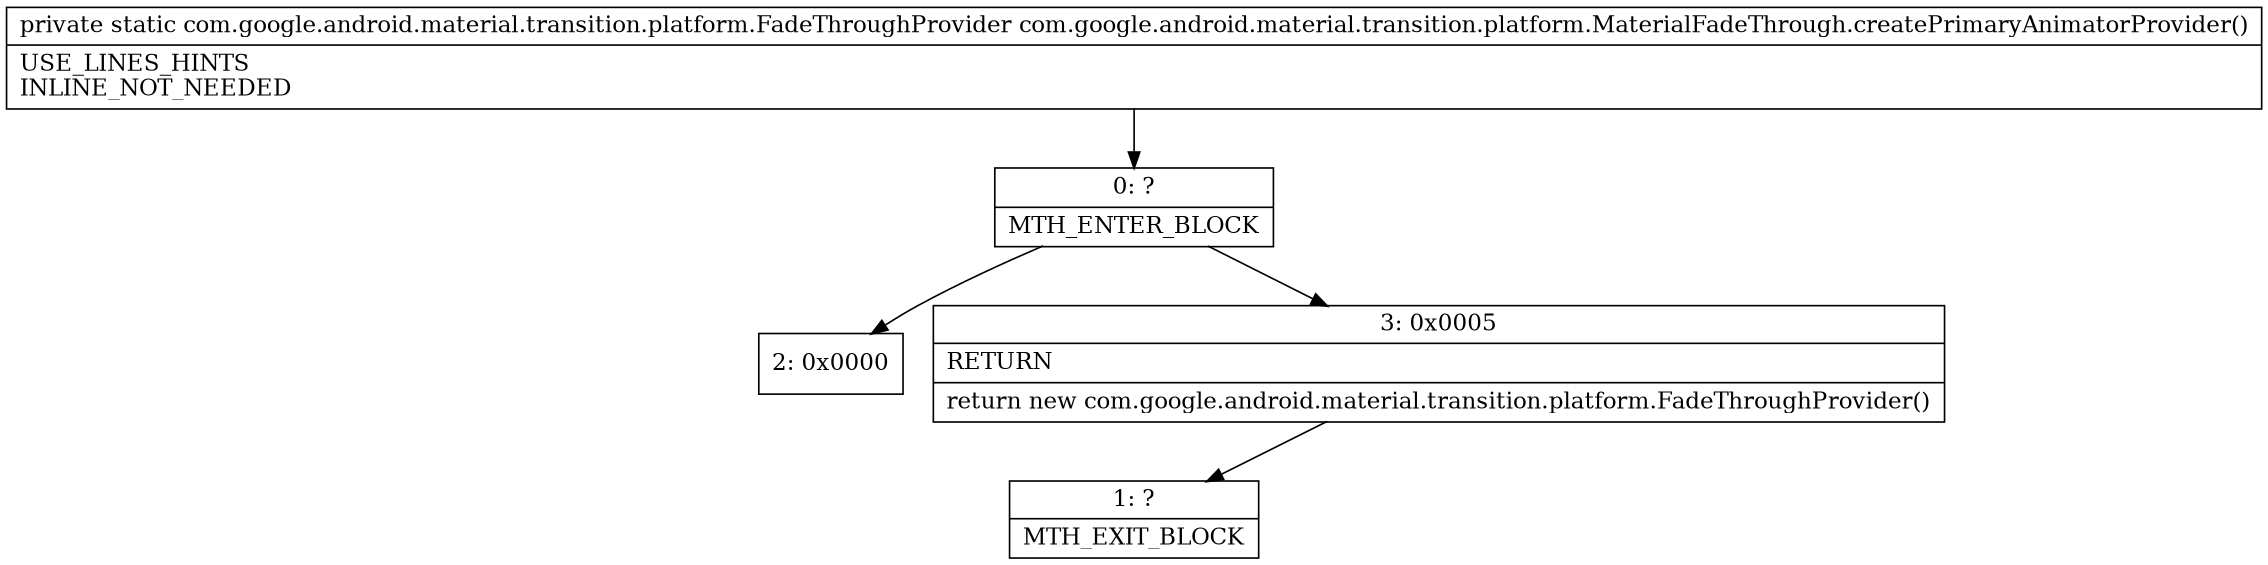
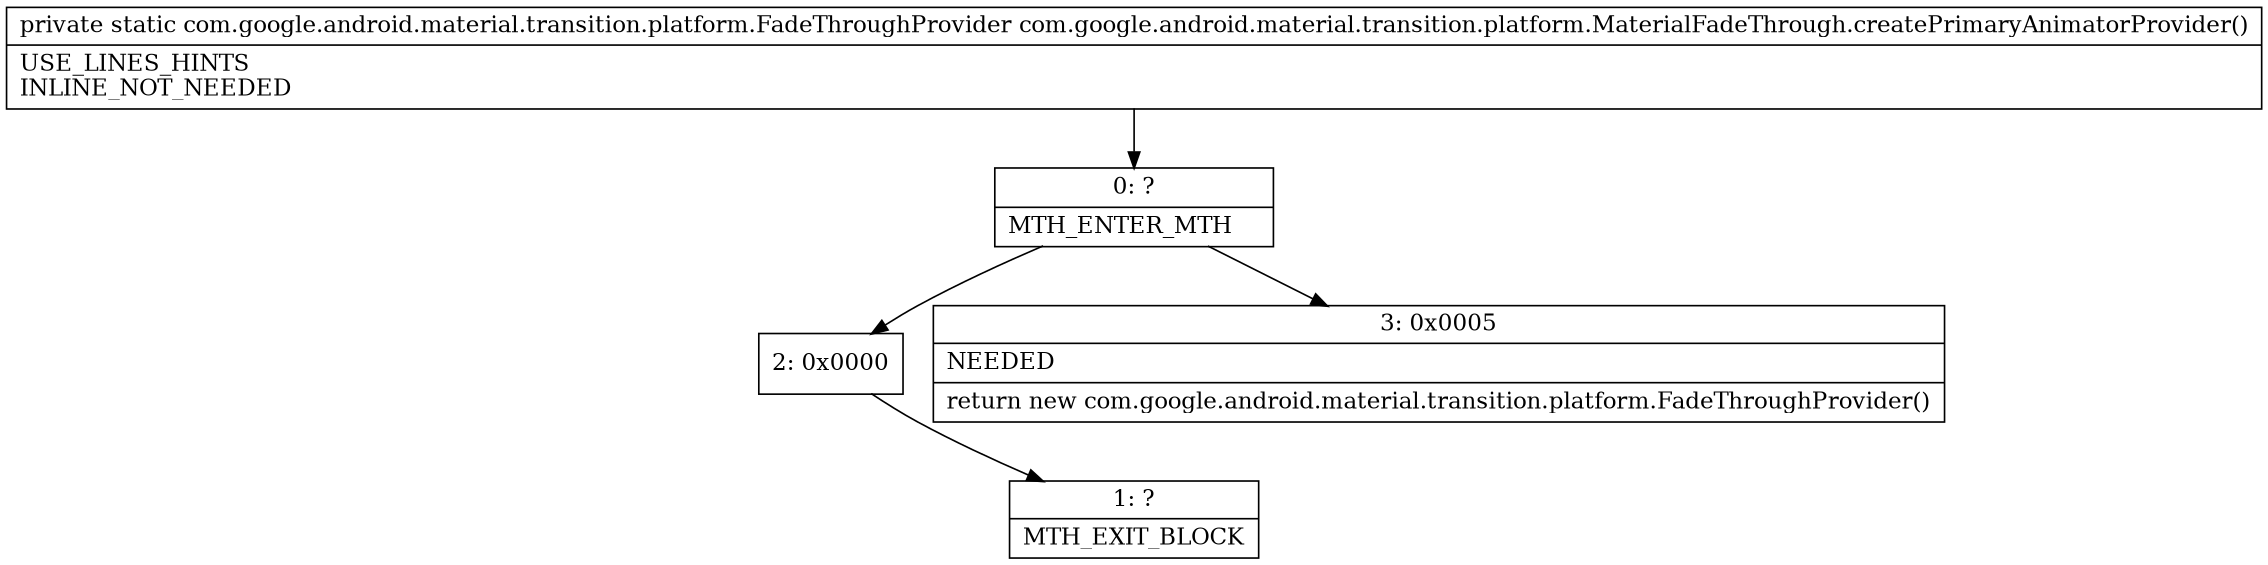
node "0: ?": text "MTH_ENTER_BLOCK" -> "MTH_ENTER_MTH"
node "3: 0x0005": text "RETURN" -> "NEEDED"
edge "3: 0x0005" -> "1: ?": now "2: 0x0000" -> "1: ?"
